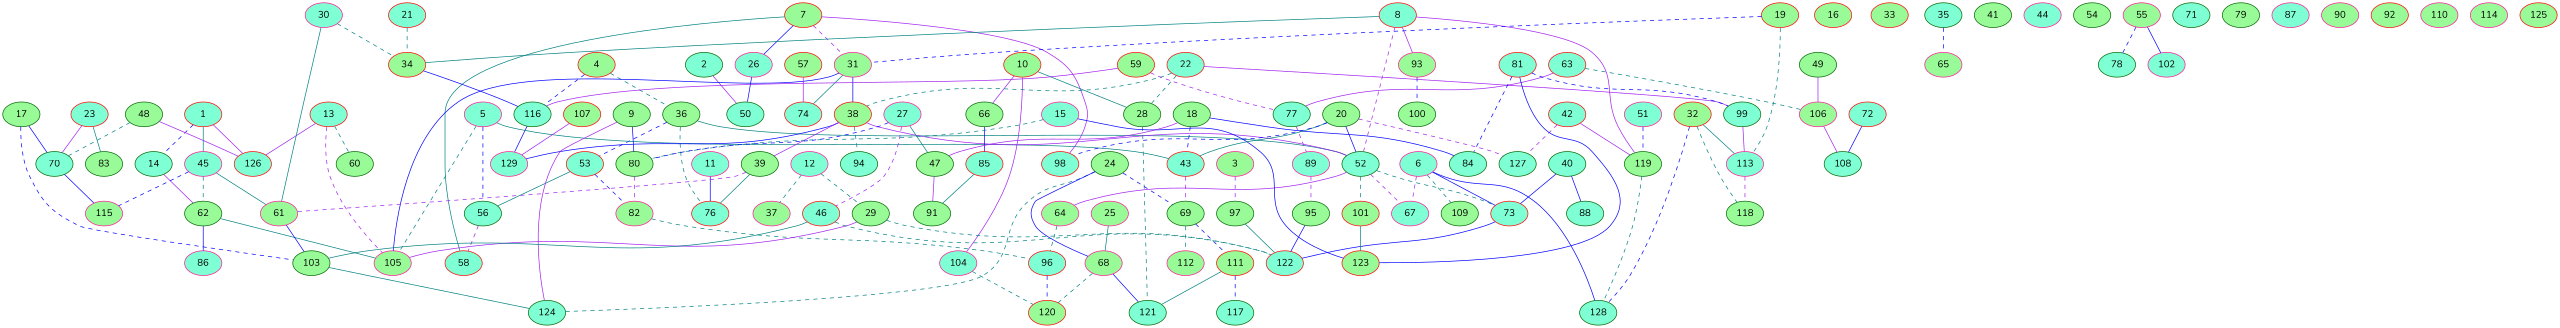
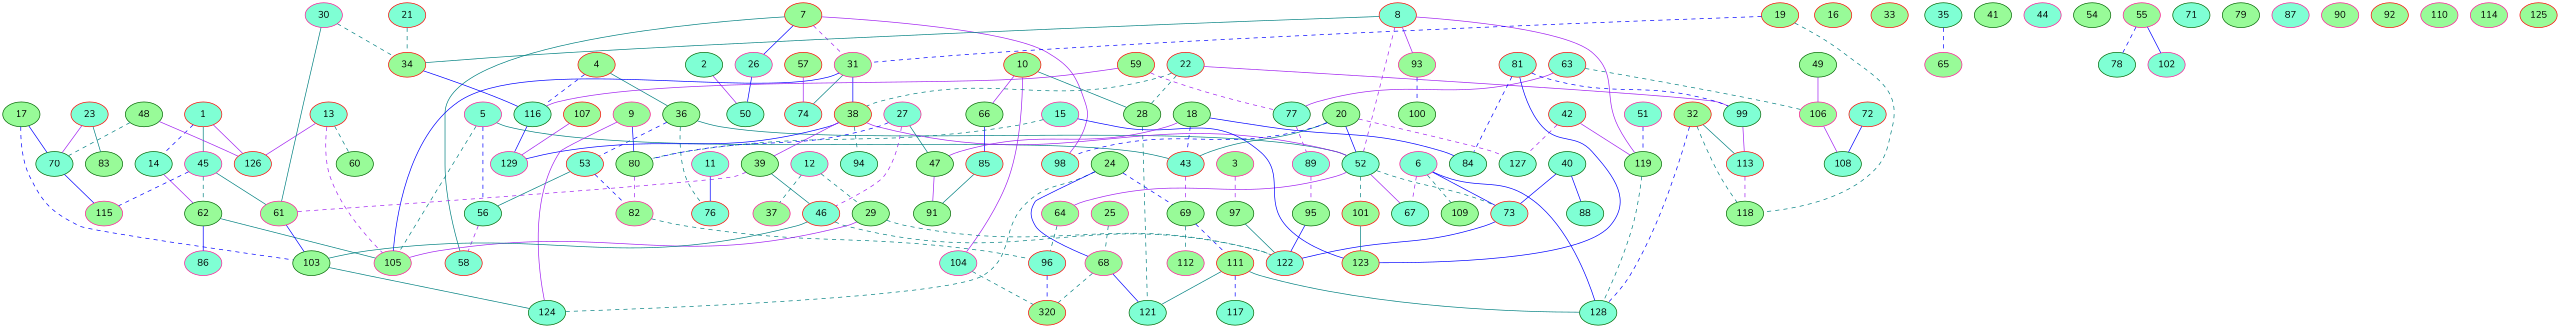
edge "4" -- "36": style dashed -> solid
edge "19" -- "113": now "19" -- "118"
node "9": color darkgreen -> deeppink
node "113": color deeppink -> red
edge "39" -- "76": now "39" -- "46"
edge "52" -- "67": style dashed -> solid
node "67": color deeppink -> darkgreen
edge "25" -- "68": style solid -> dashed
edge "111" -- "128": added
node "120": label "120" -> "320"
